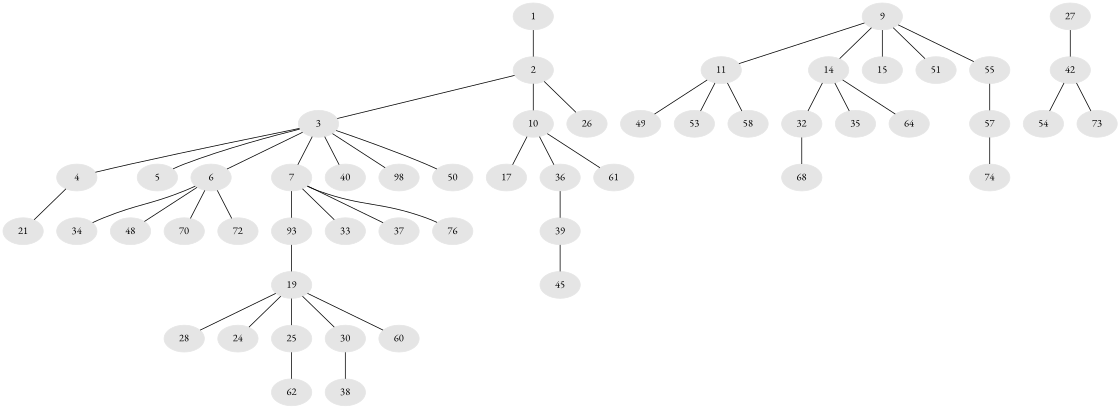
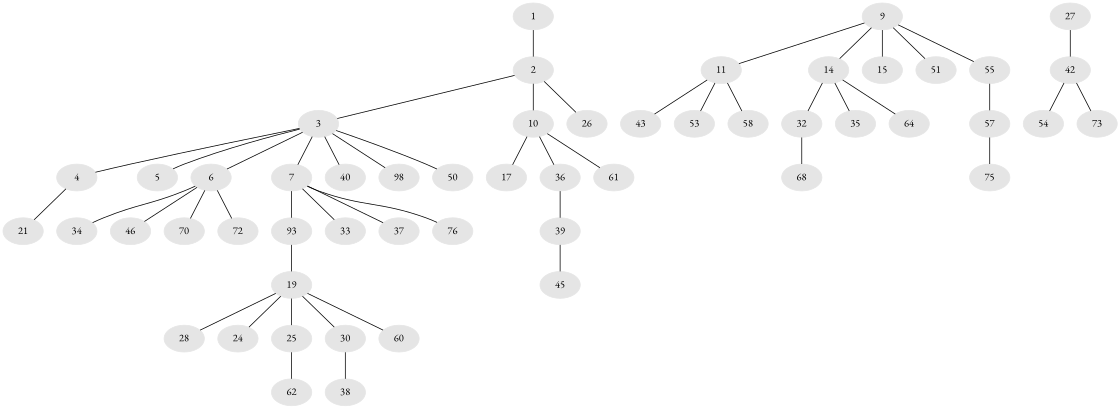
node "49": label "49" -> "43"
node "74": label "74" -> "75"
node "48": label "48" -> "46"
